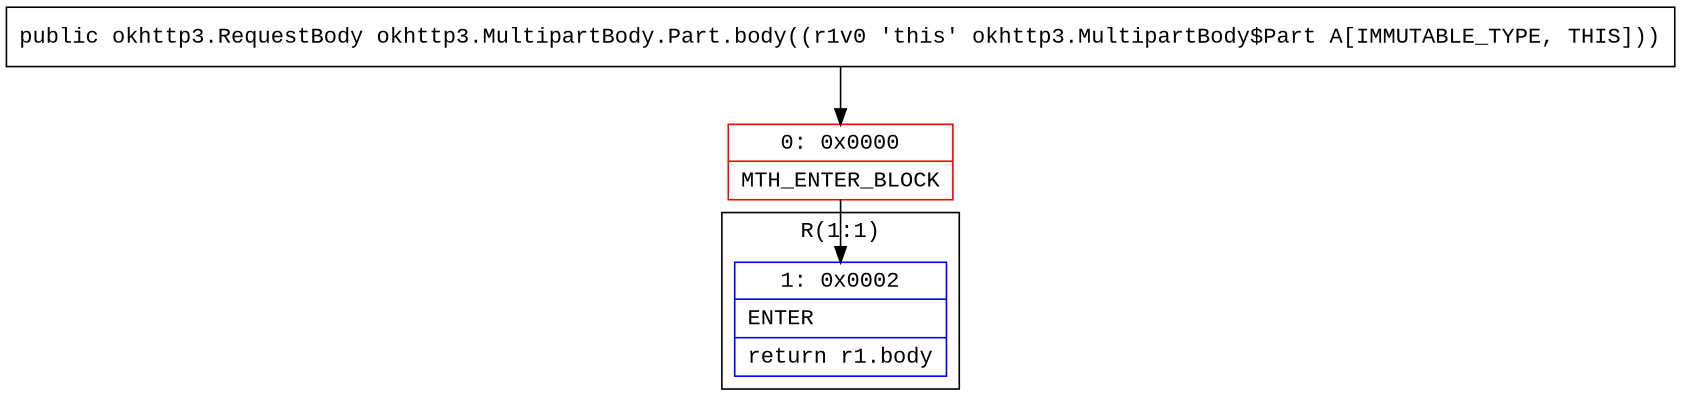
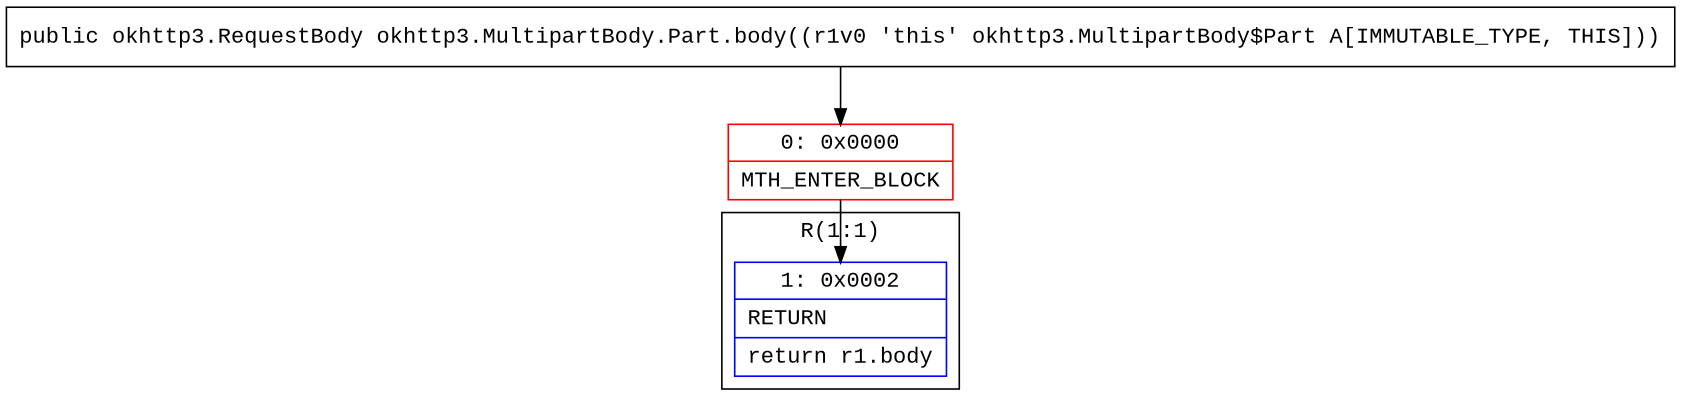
node "1: 0x0002": text "ENTER" -> "RETURN"
